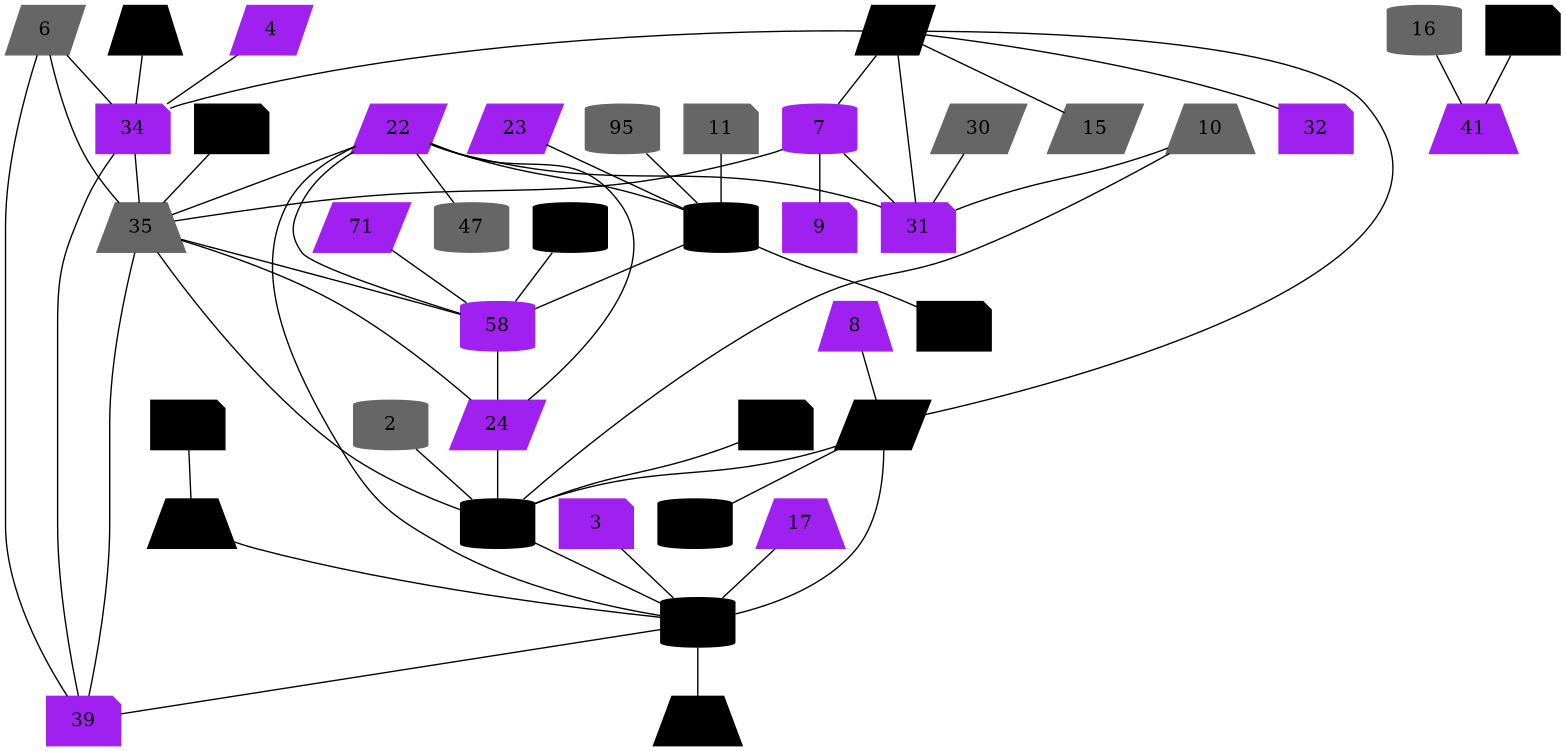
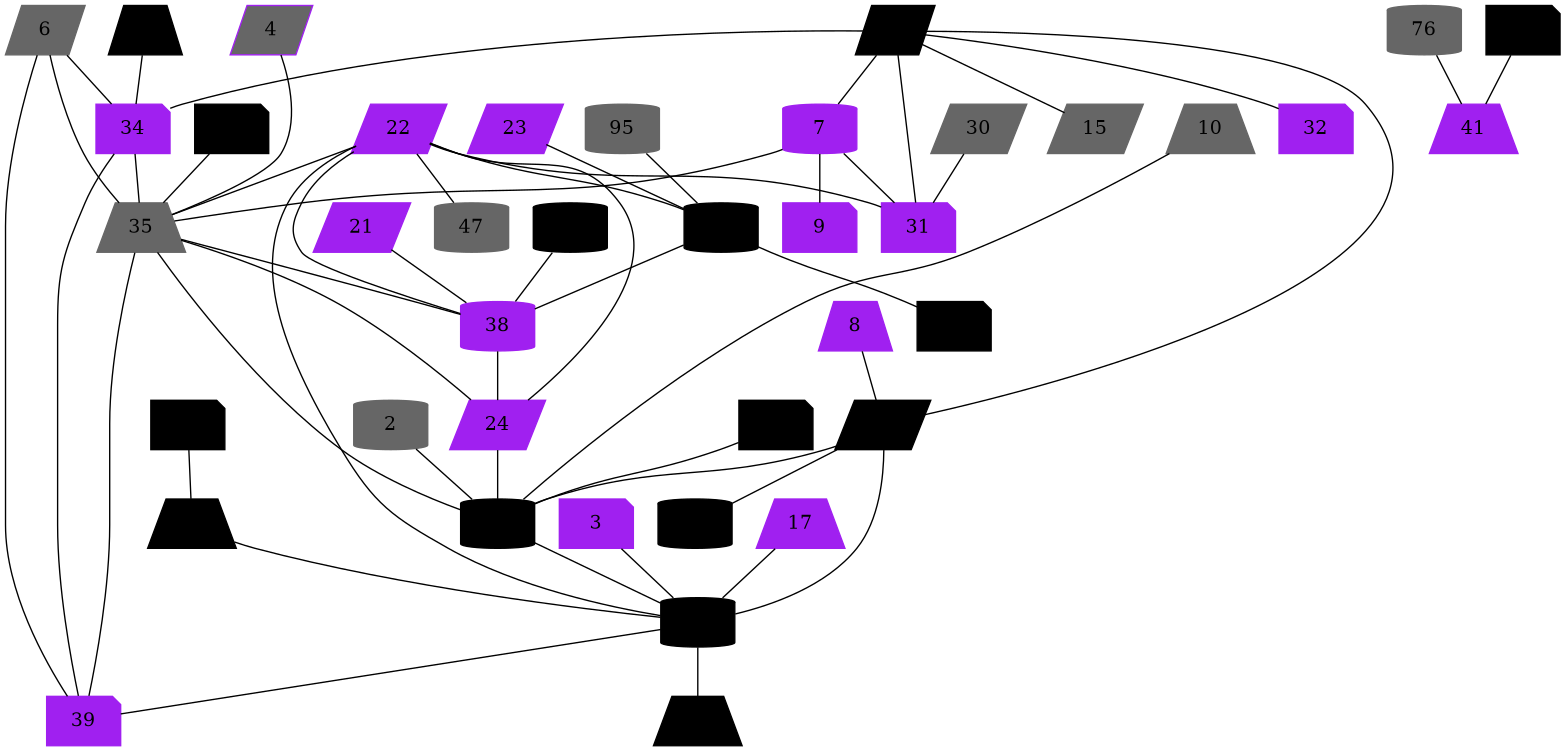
node "4": fillcolor purple -> gray40
node "16": label "16" -> "76"
edge "4" -- "34": now "4" -- "35"
node "11": removed
edge "10" -- "31": removed
node "71": label "71" -> "21"
node "58": label "58" -> "38"
